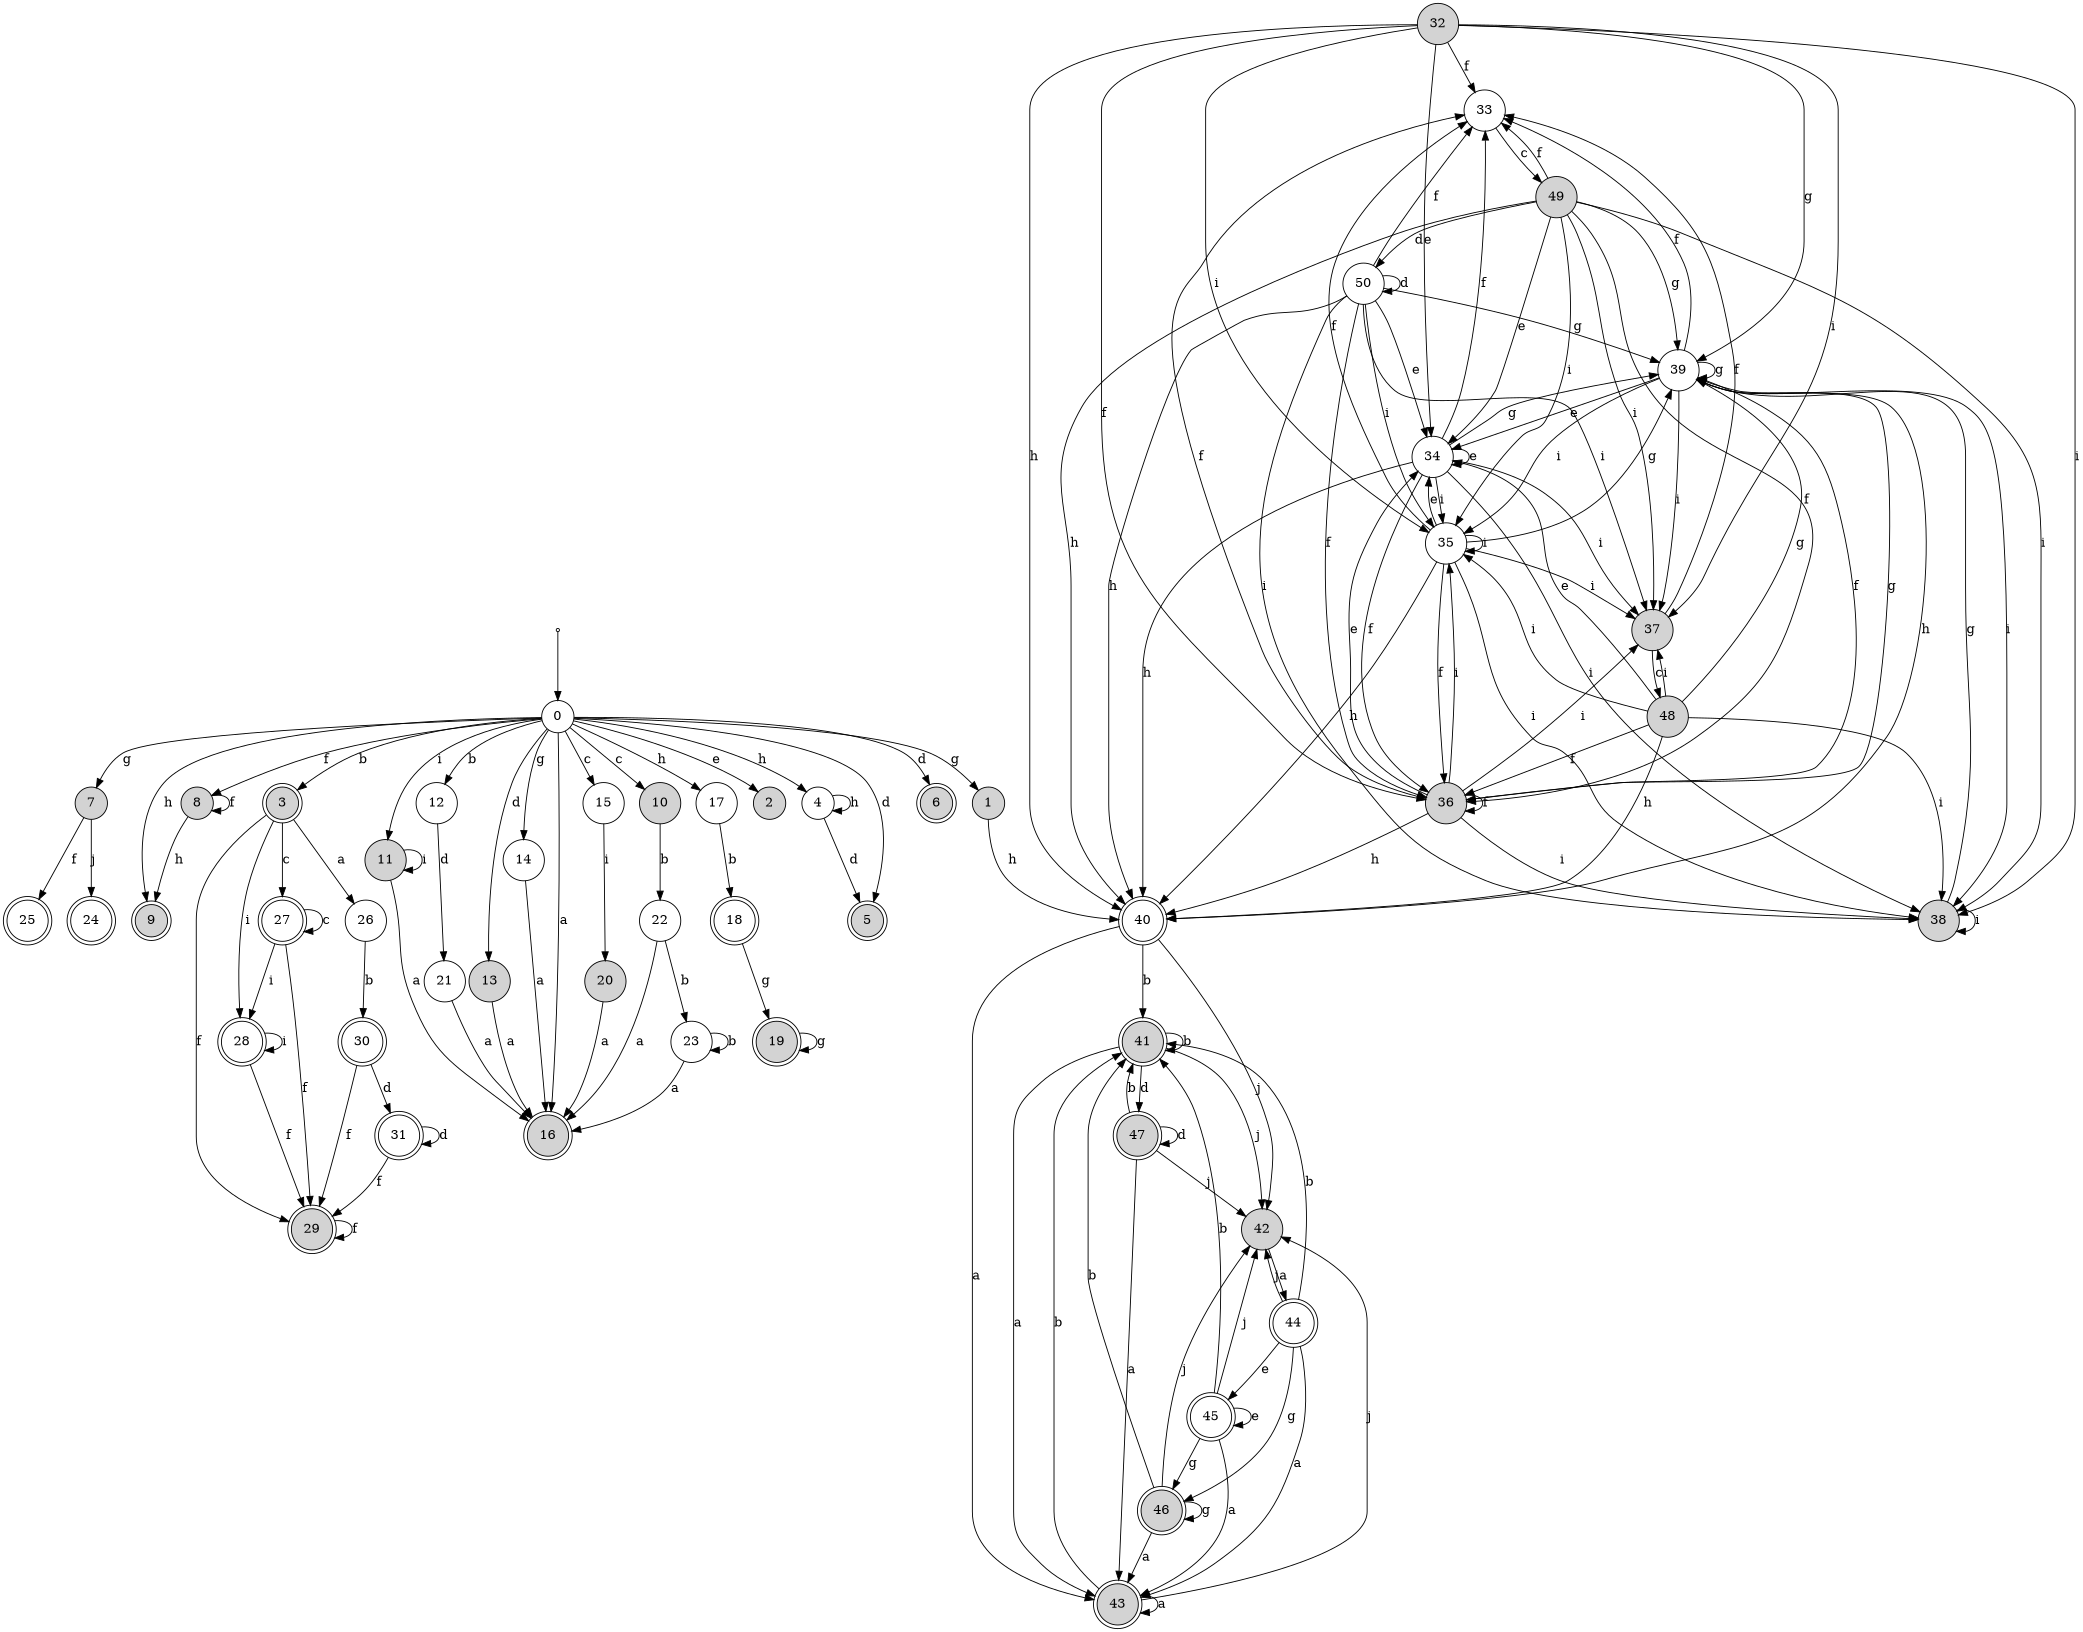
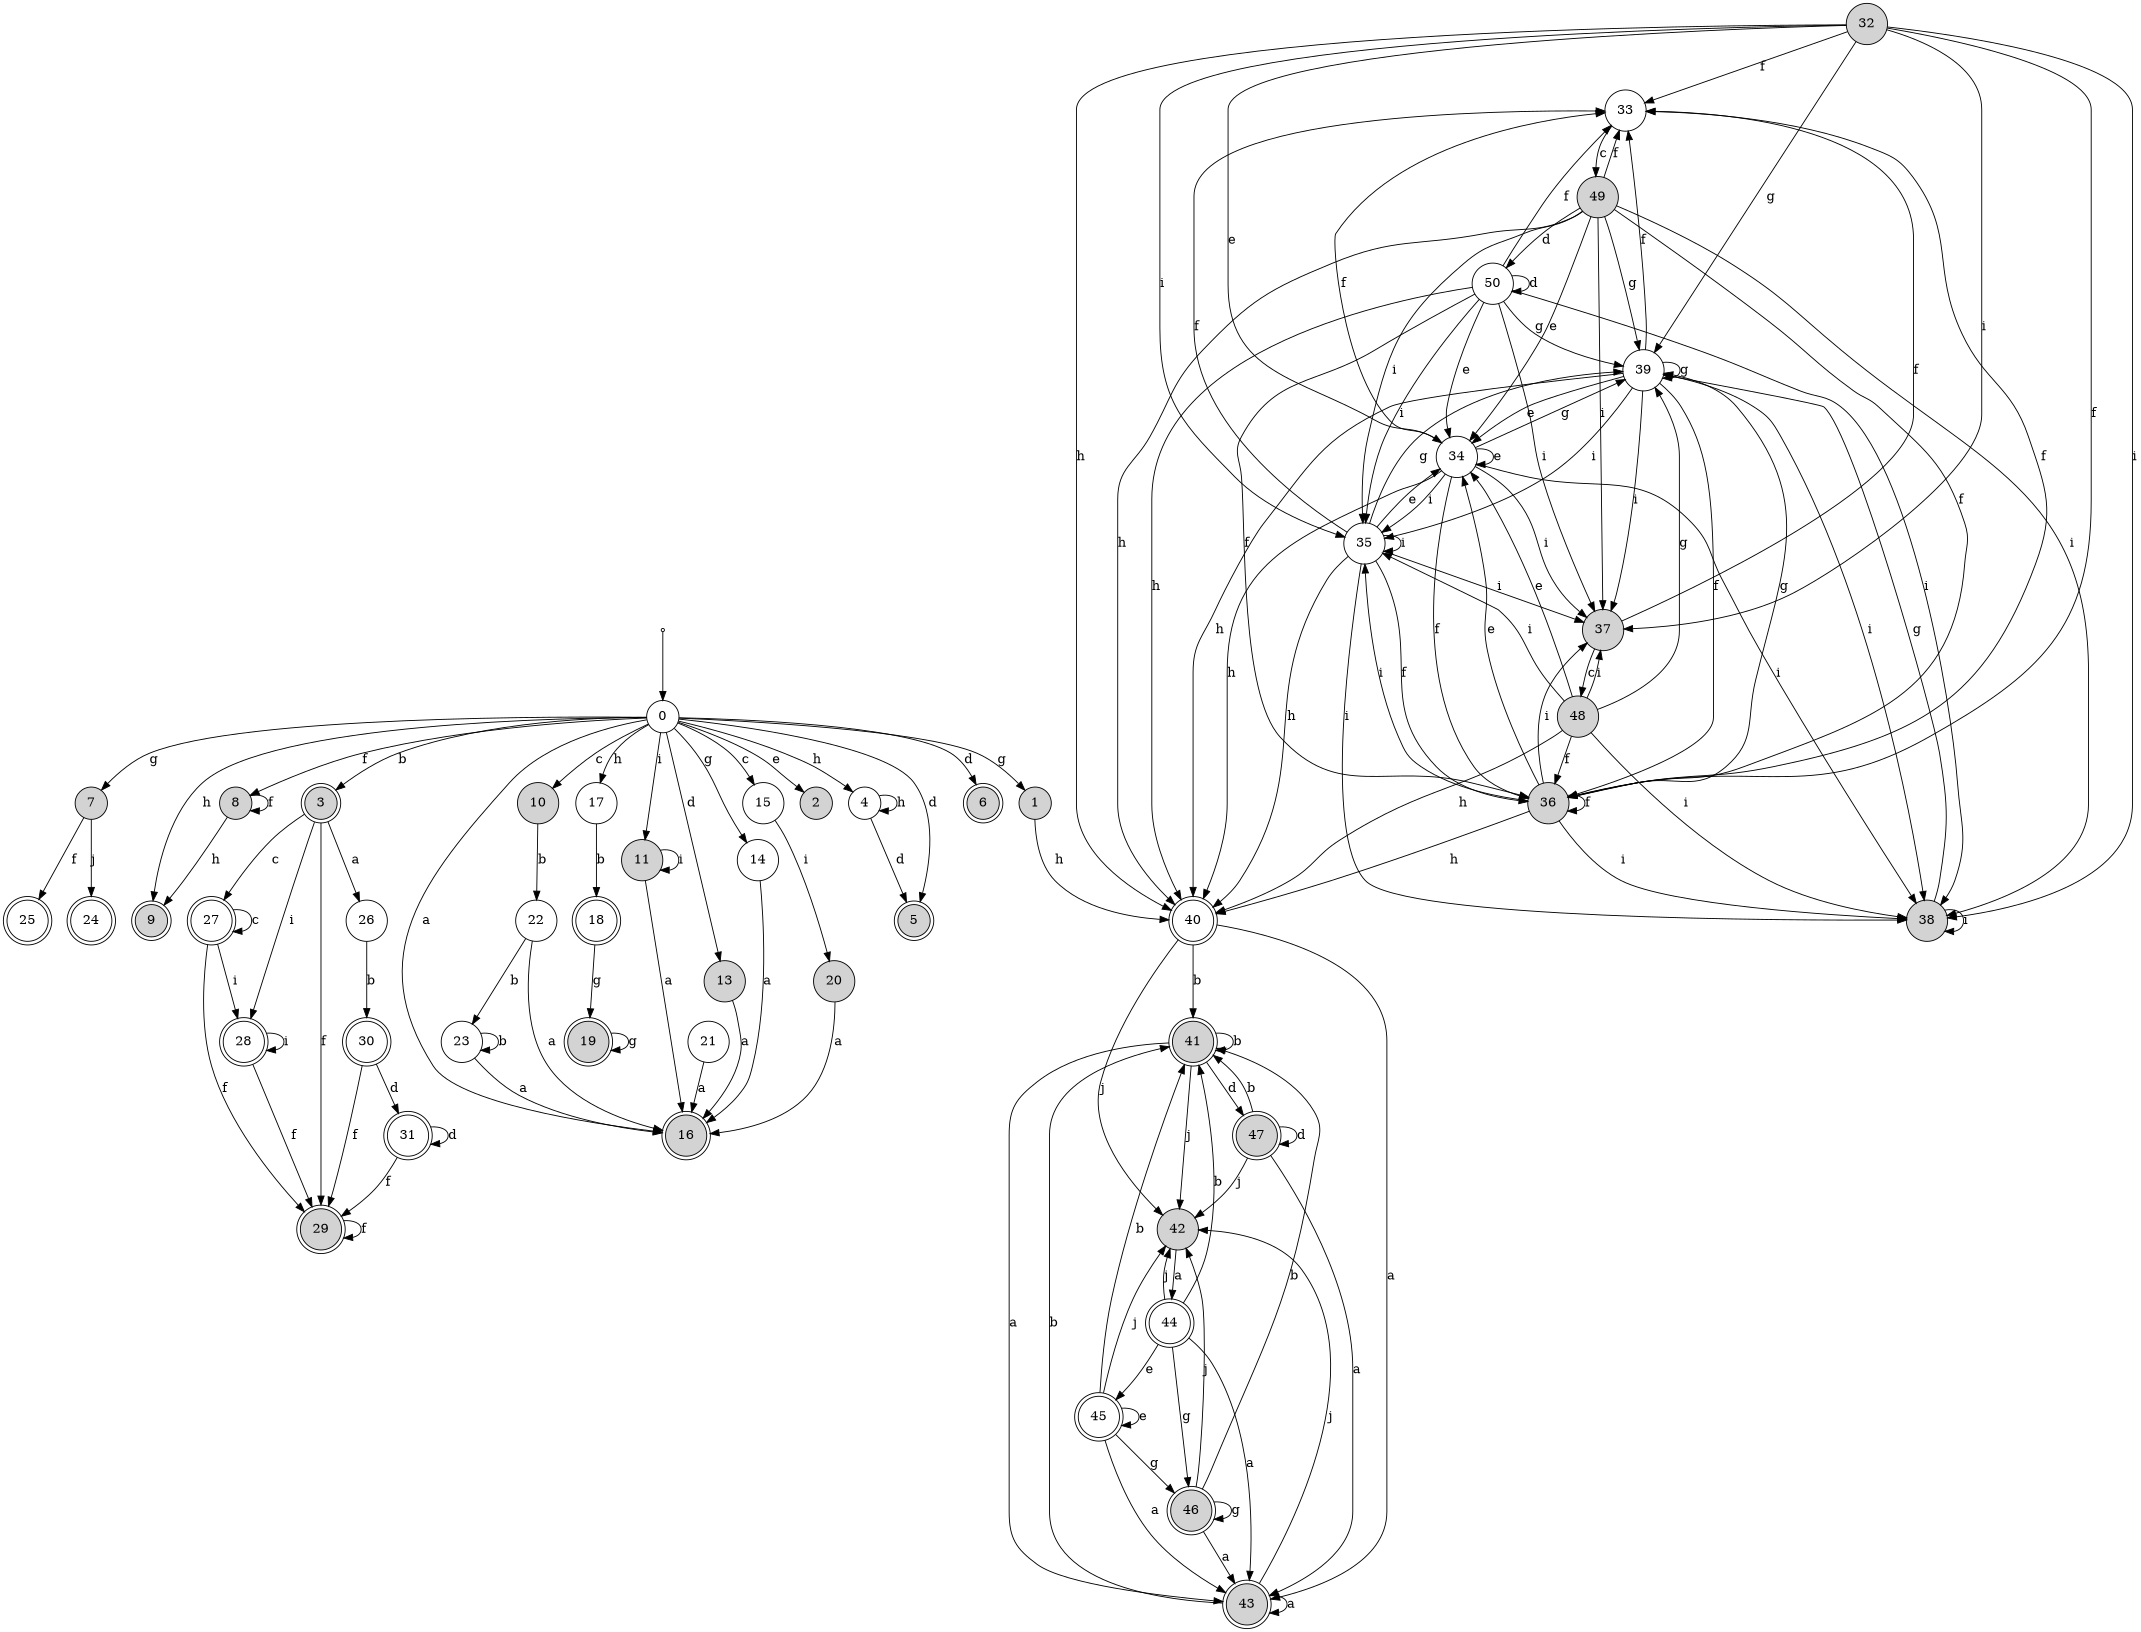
node "12": removed
